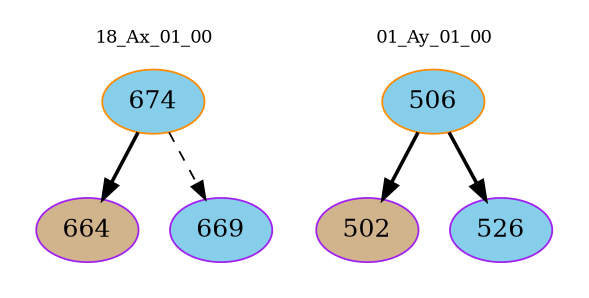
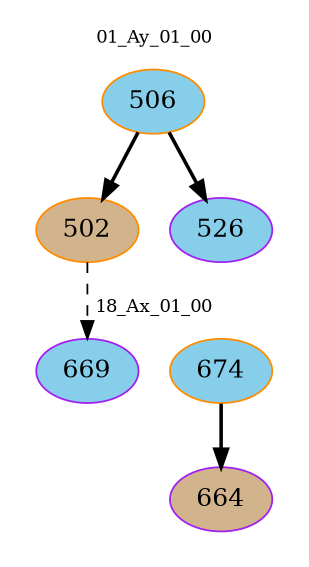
edge "674" -> "669": now "502" -> "669"
node "502": color purple -> darkorange
